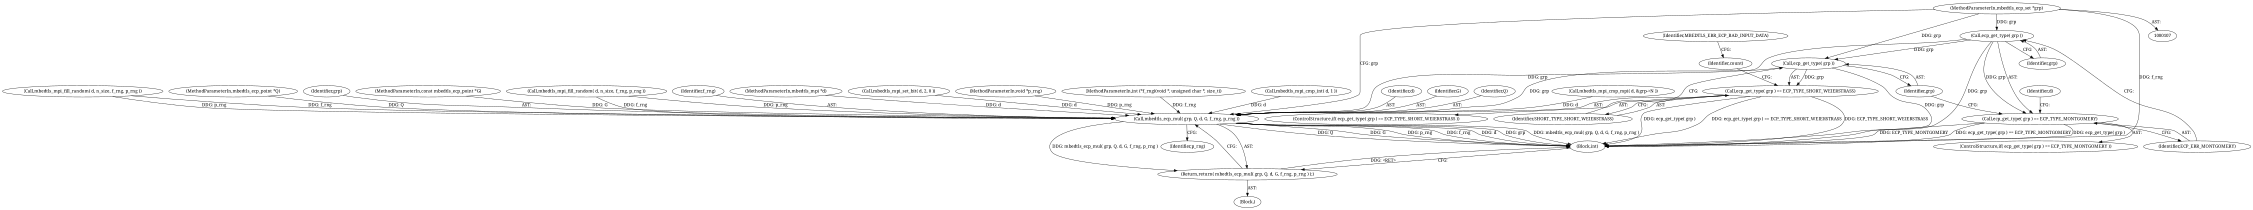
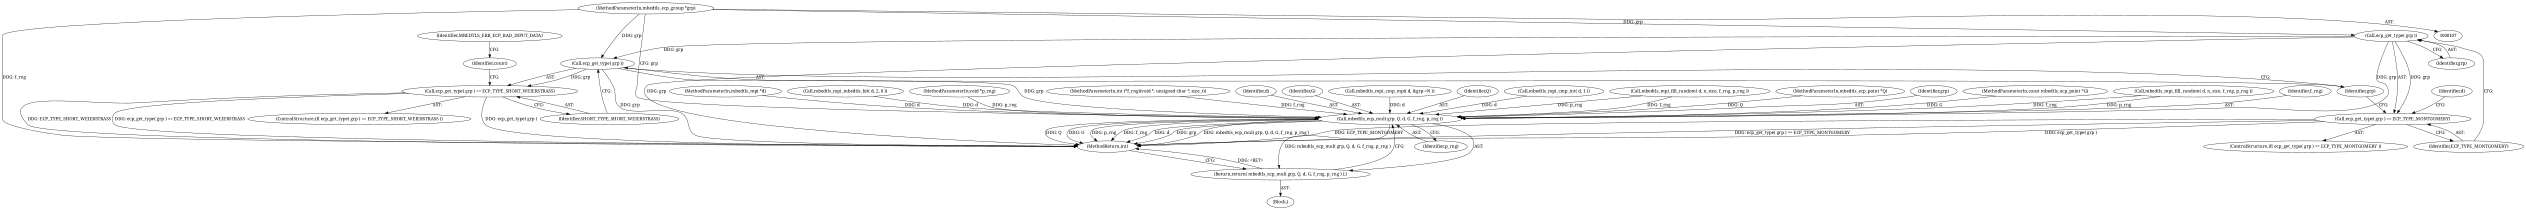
node "(MethodParameterIn,mbedtls_ecp_set *grp)": label "(MethodParameterIn,mbedtls_ecp_set *grp)" -> "(MethodParameterIn,mbedtls_ecp_group *grp)"
node "(Call,mbedtls_mpi_set_bit( d, 2, 0 ))": label "(Call,mbedtls_mpi_set_bit( d, 2, 0 ))" -> "(Call,mbedtls_mpi_mbedtls_bit( d, 2, 0 ))"
edge "(Call,ecp_get_type( grp ) == ECP_TYPE_SHORT_WEIERSTRASS)" -> "(Call,mbedtls_ecp_mul( grp, Q, d, G, f_rng, p_rng ))": now "(Identifier,p_rng)" -> "(Call,mbedtls_ecp_mul( grp, Q, d, G, f_rng, p_rng ))"
node "(Block,int)": label "(Block,int)" -> "(MethodReturn,int)"
node "(Identifier,ECP_ERR_MONTGOMERY)": label "(Identifier,ECP_ERR_MONTGOMERY)" -> "(Identifier,ECP_TYPE_MONTGOMERY)"
